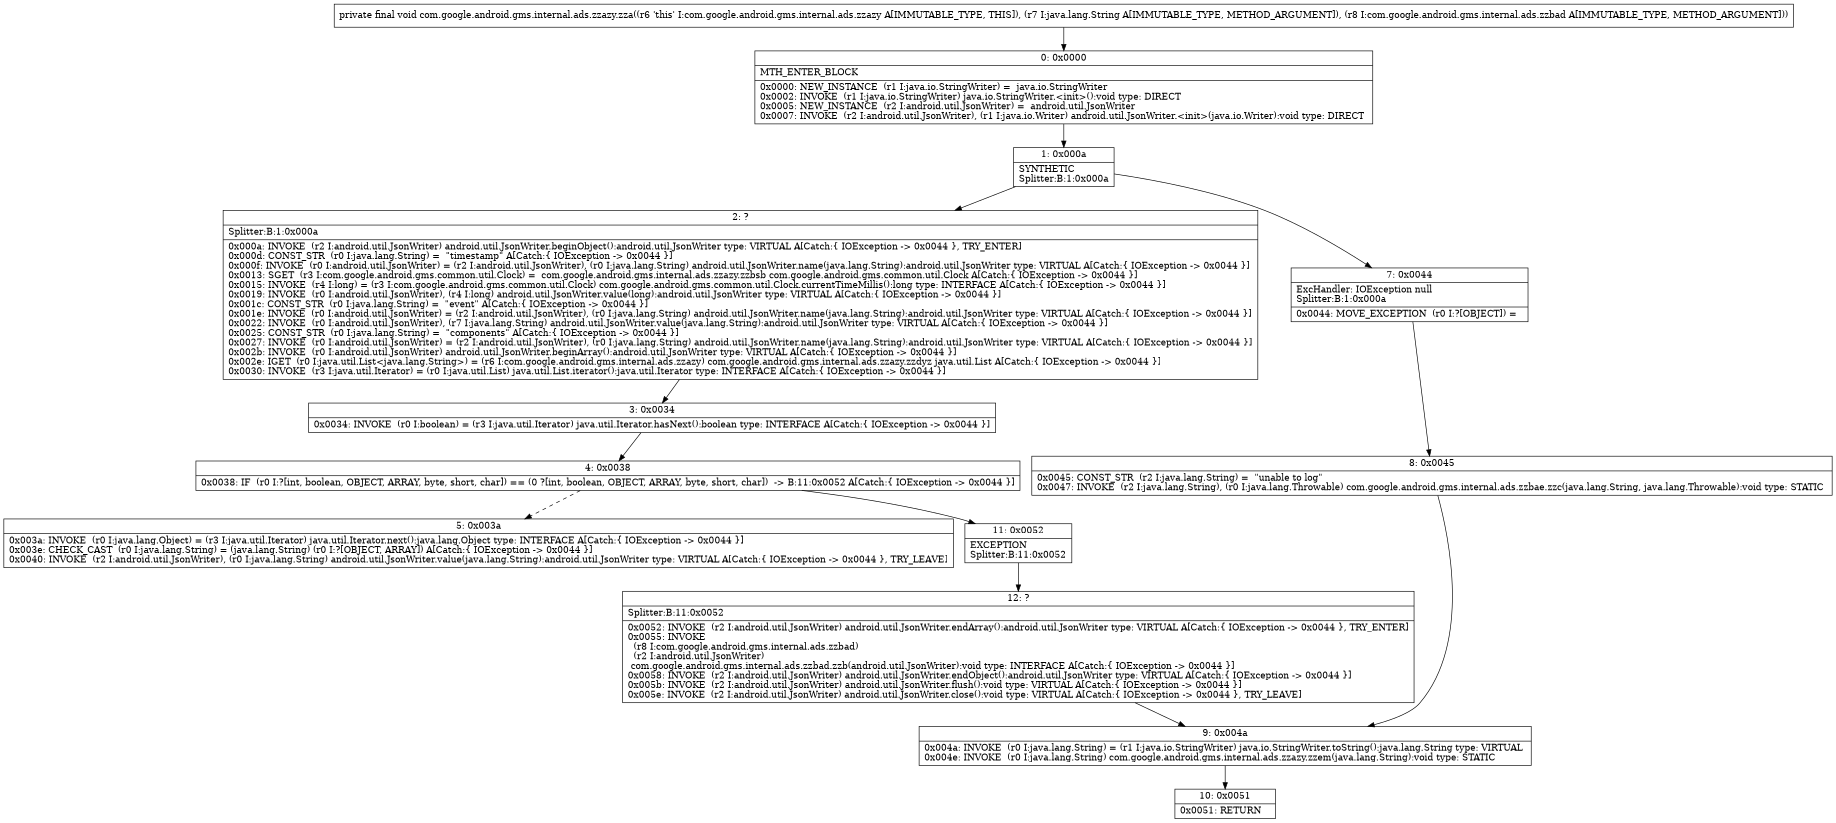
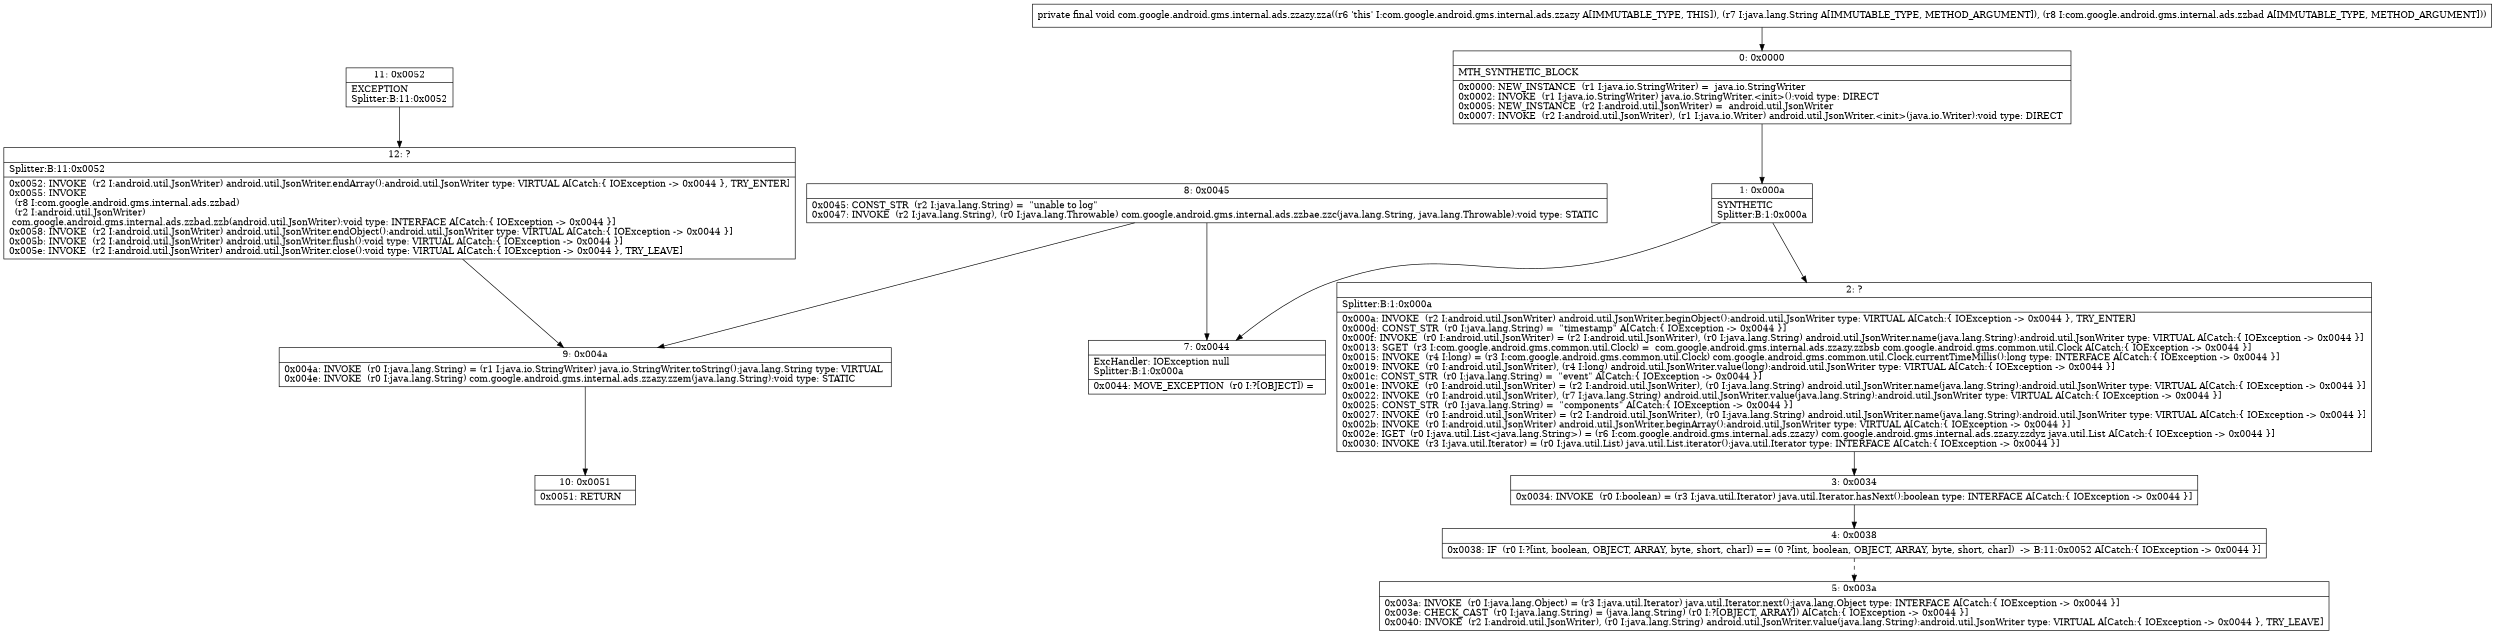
node "0: 0x0000": text "MTH_ENTER_BLOCK" -> "MTH_SYNTHETIC_BLOCK"
edge "7: 0x0044" -> "8: 0x0045": reversed
edge "4: 0x0038" -> "11: 0x0052": removed
